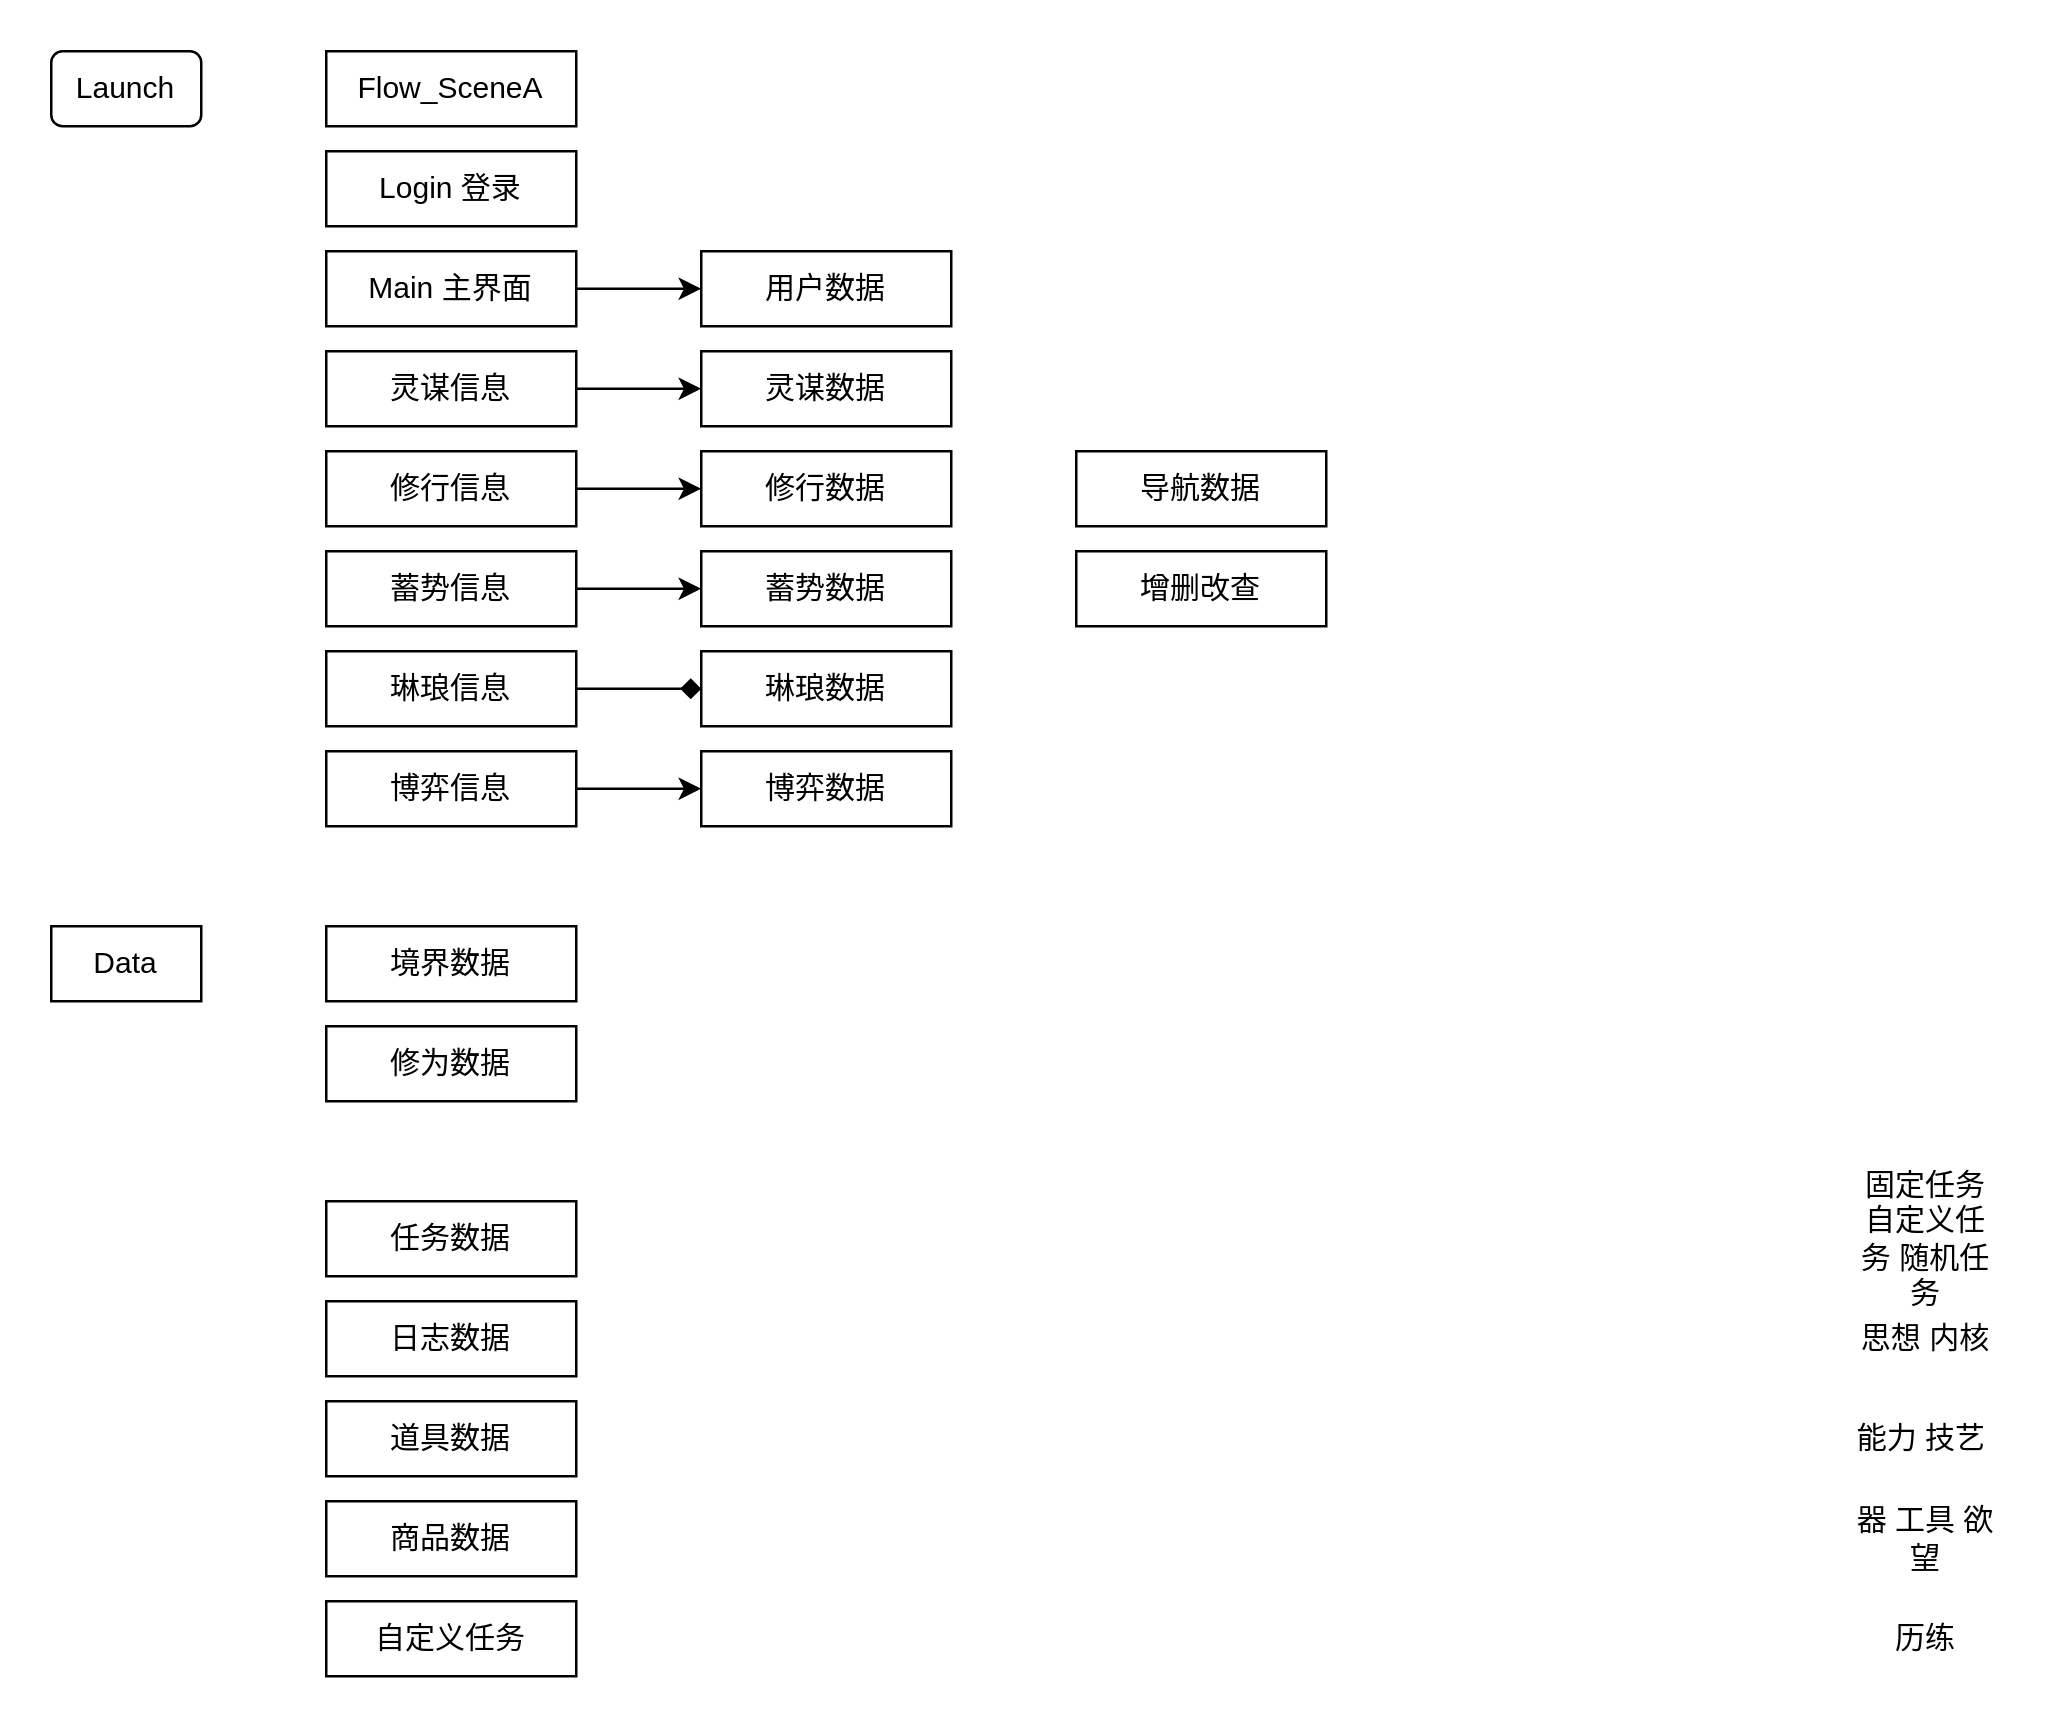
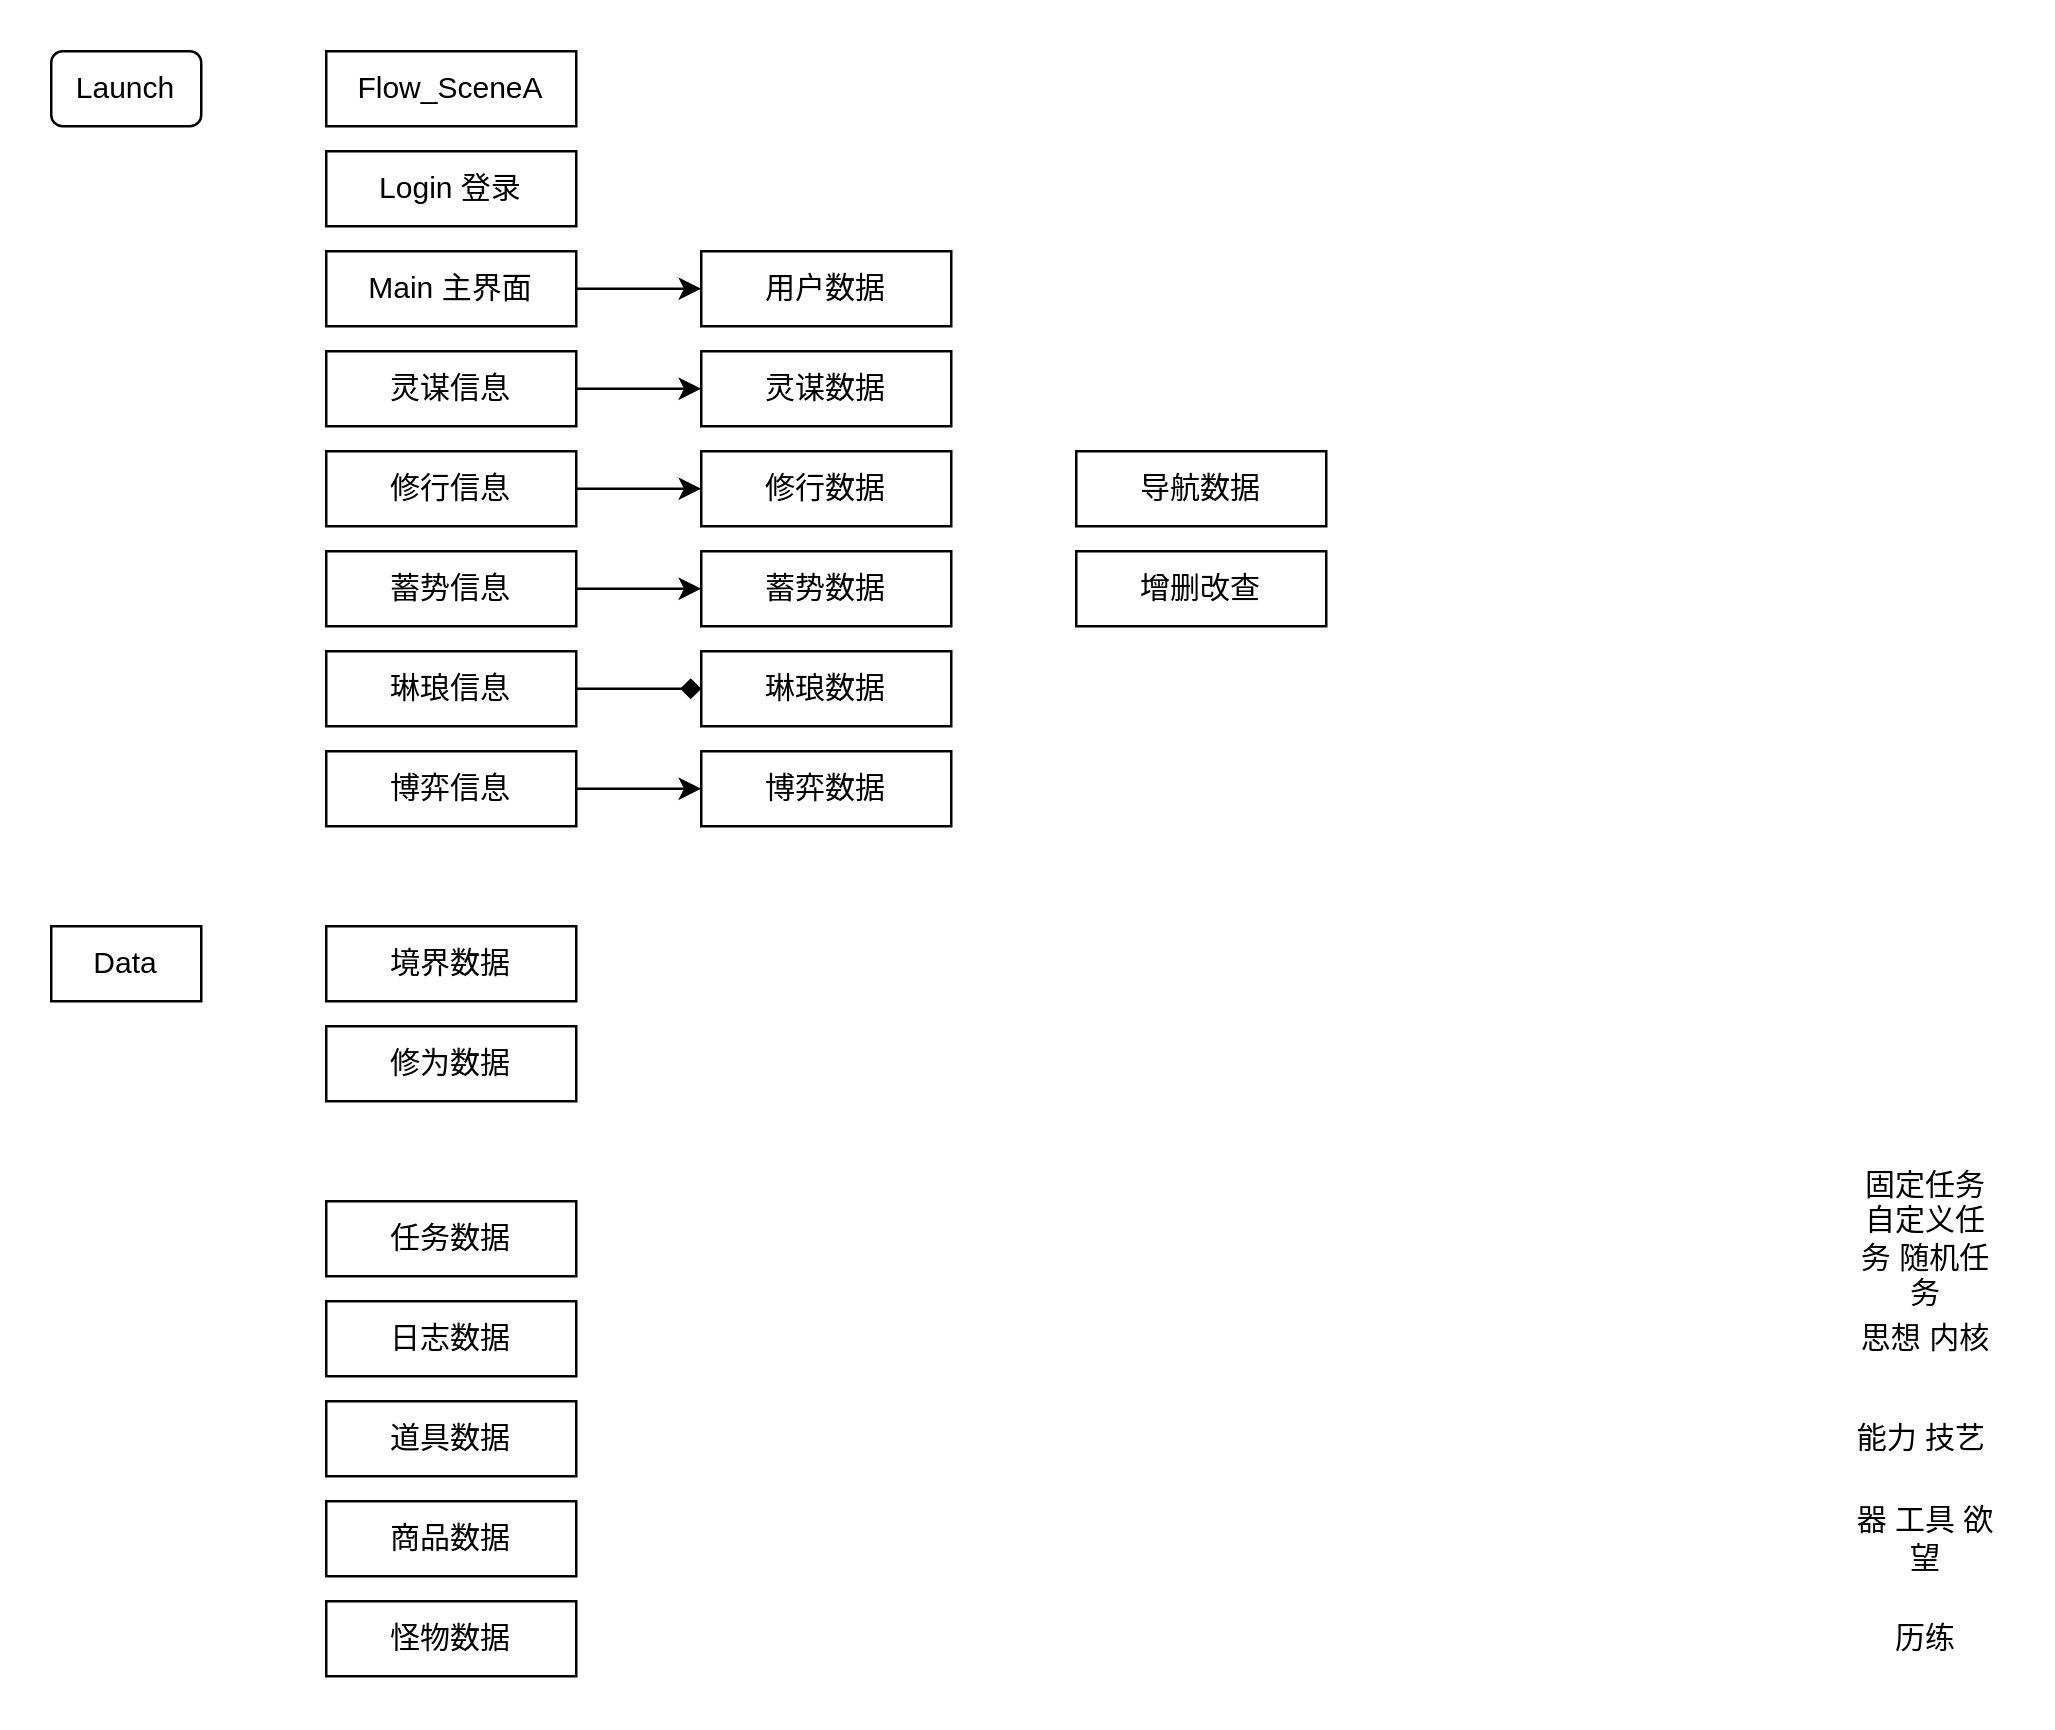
node "自定义任务": label "自定义任务" -> "怪物数据"
